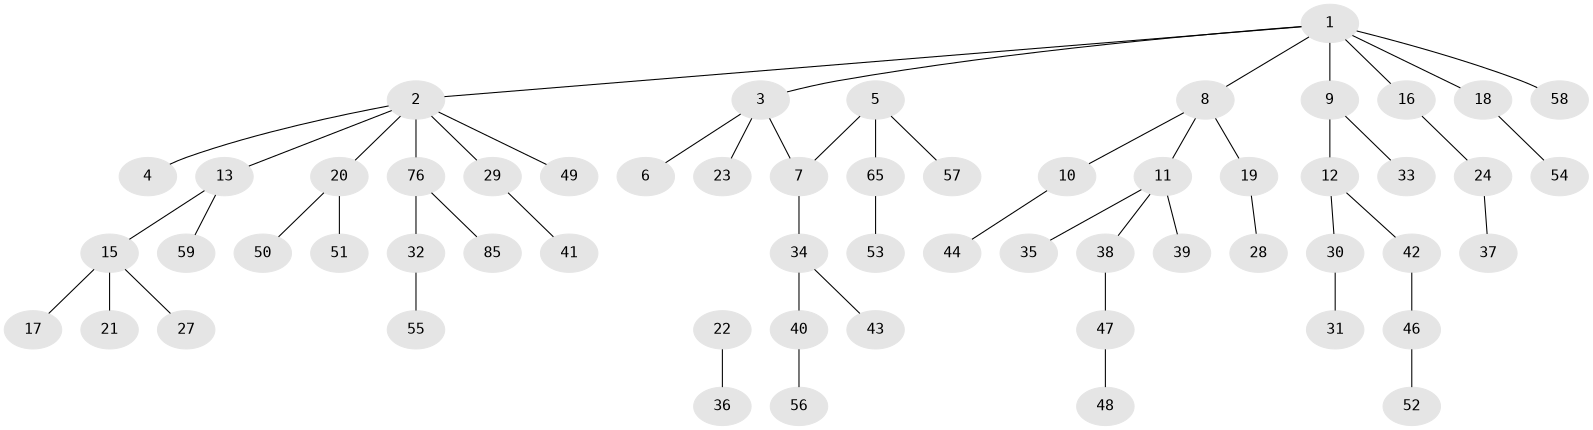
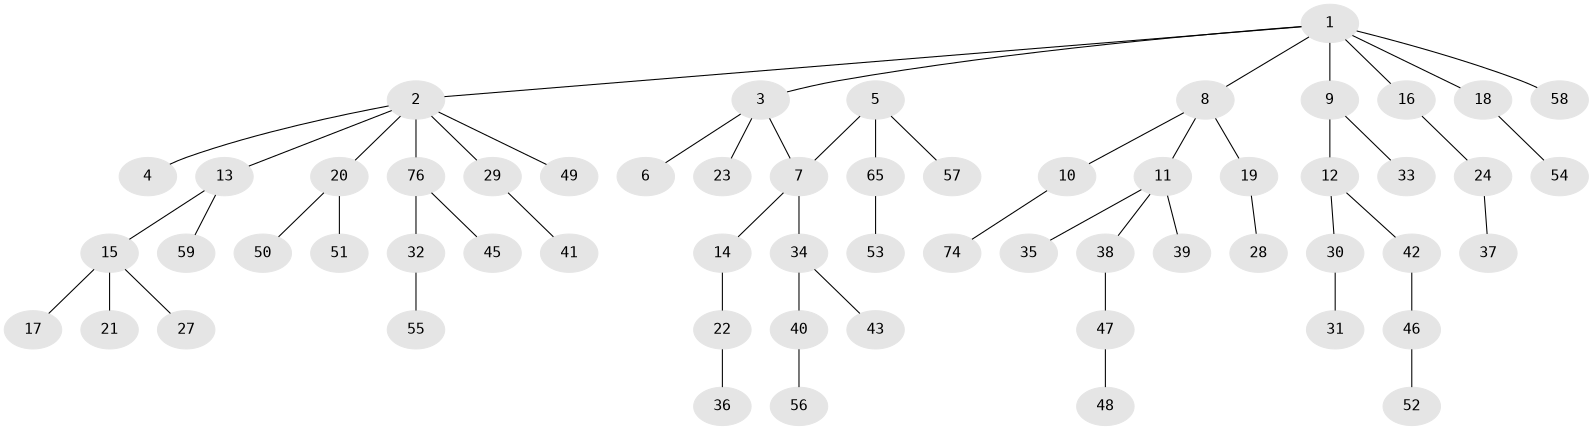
node "85": label "85" -> "45"
node "14": added
node "44": label "44" -> "74"
